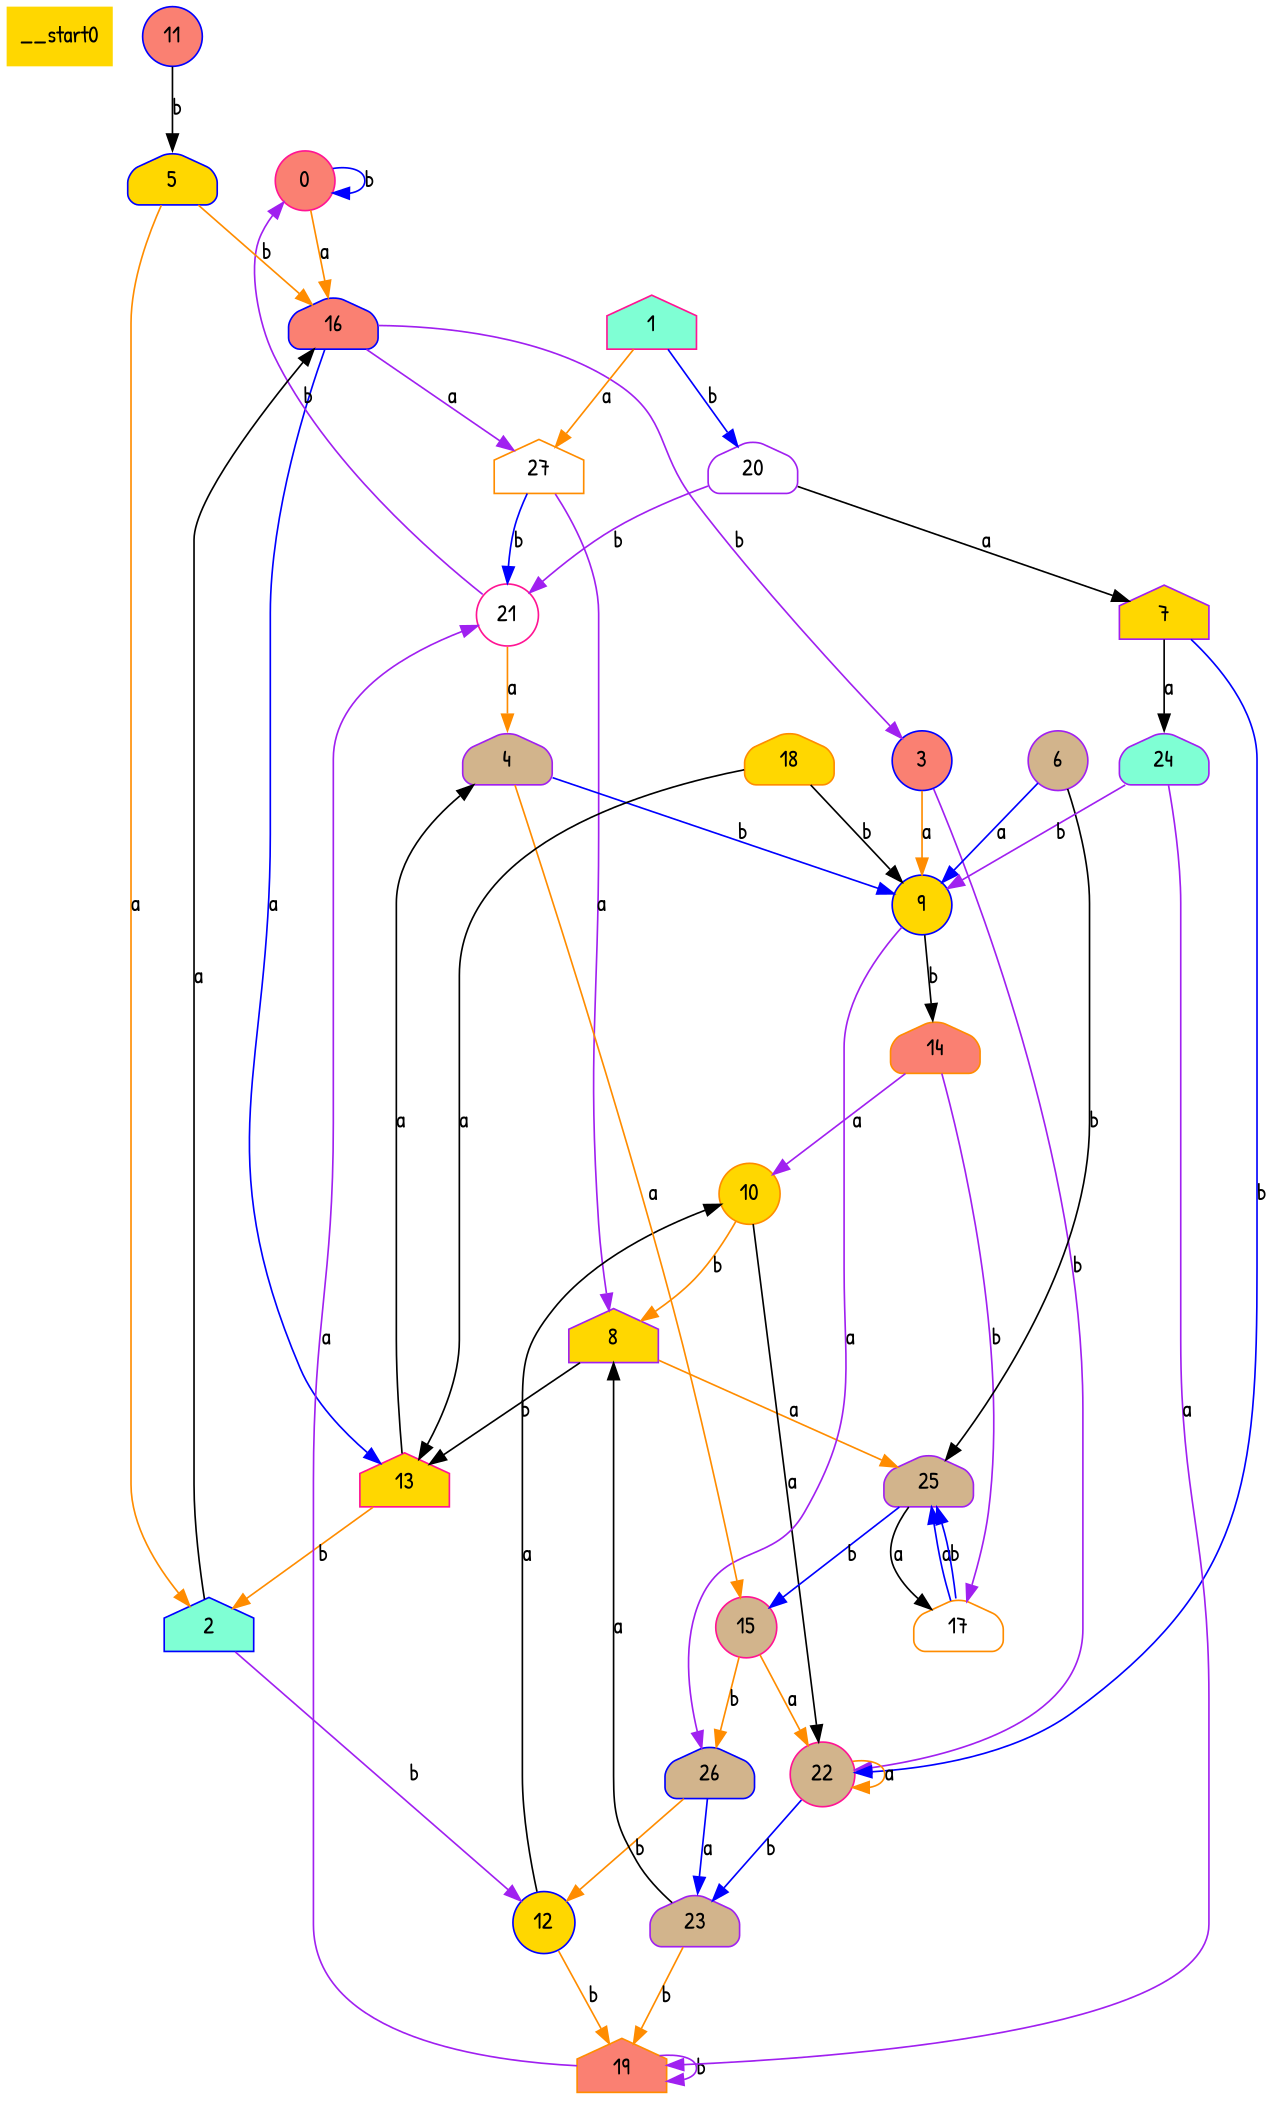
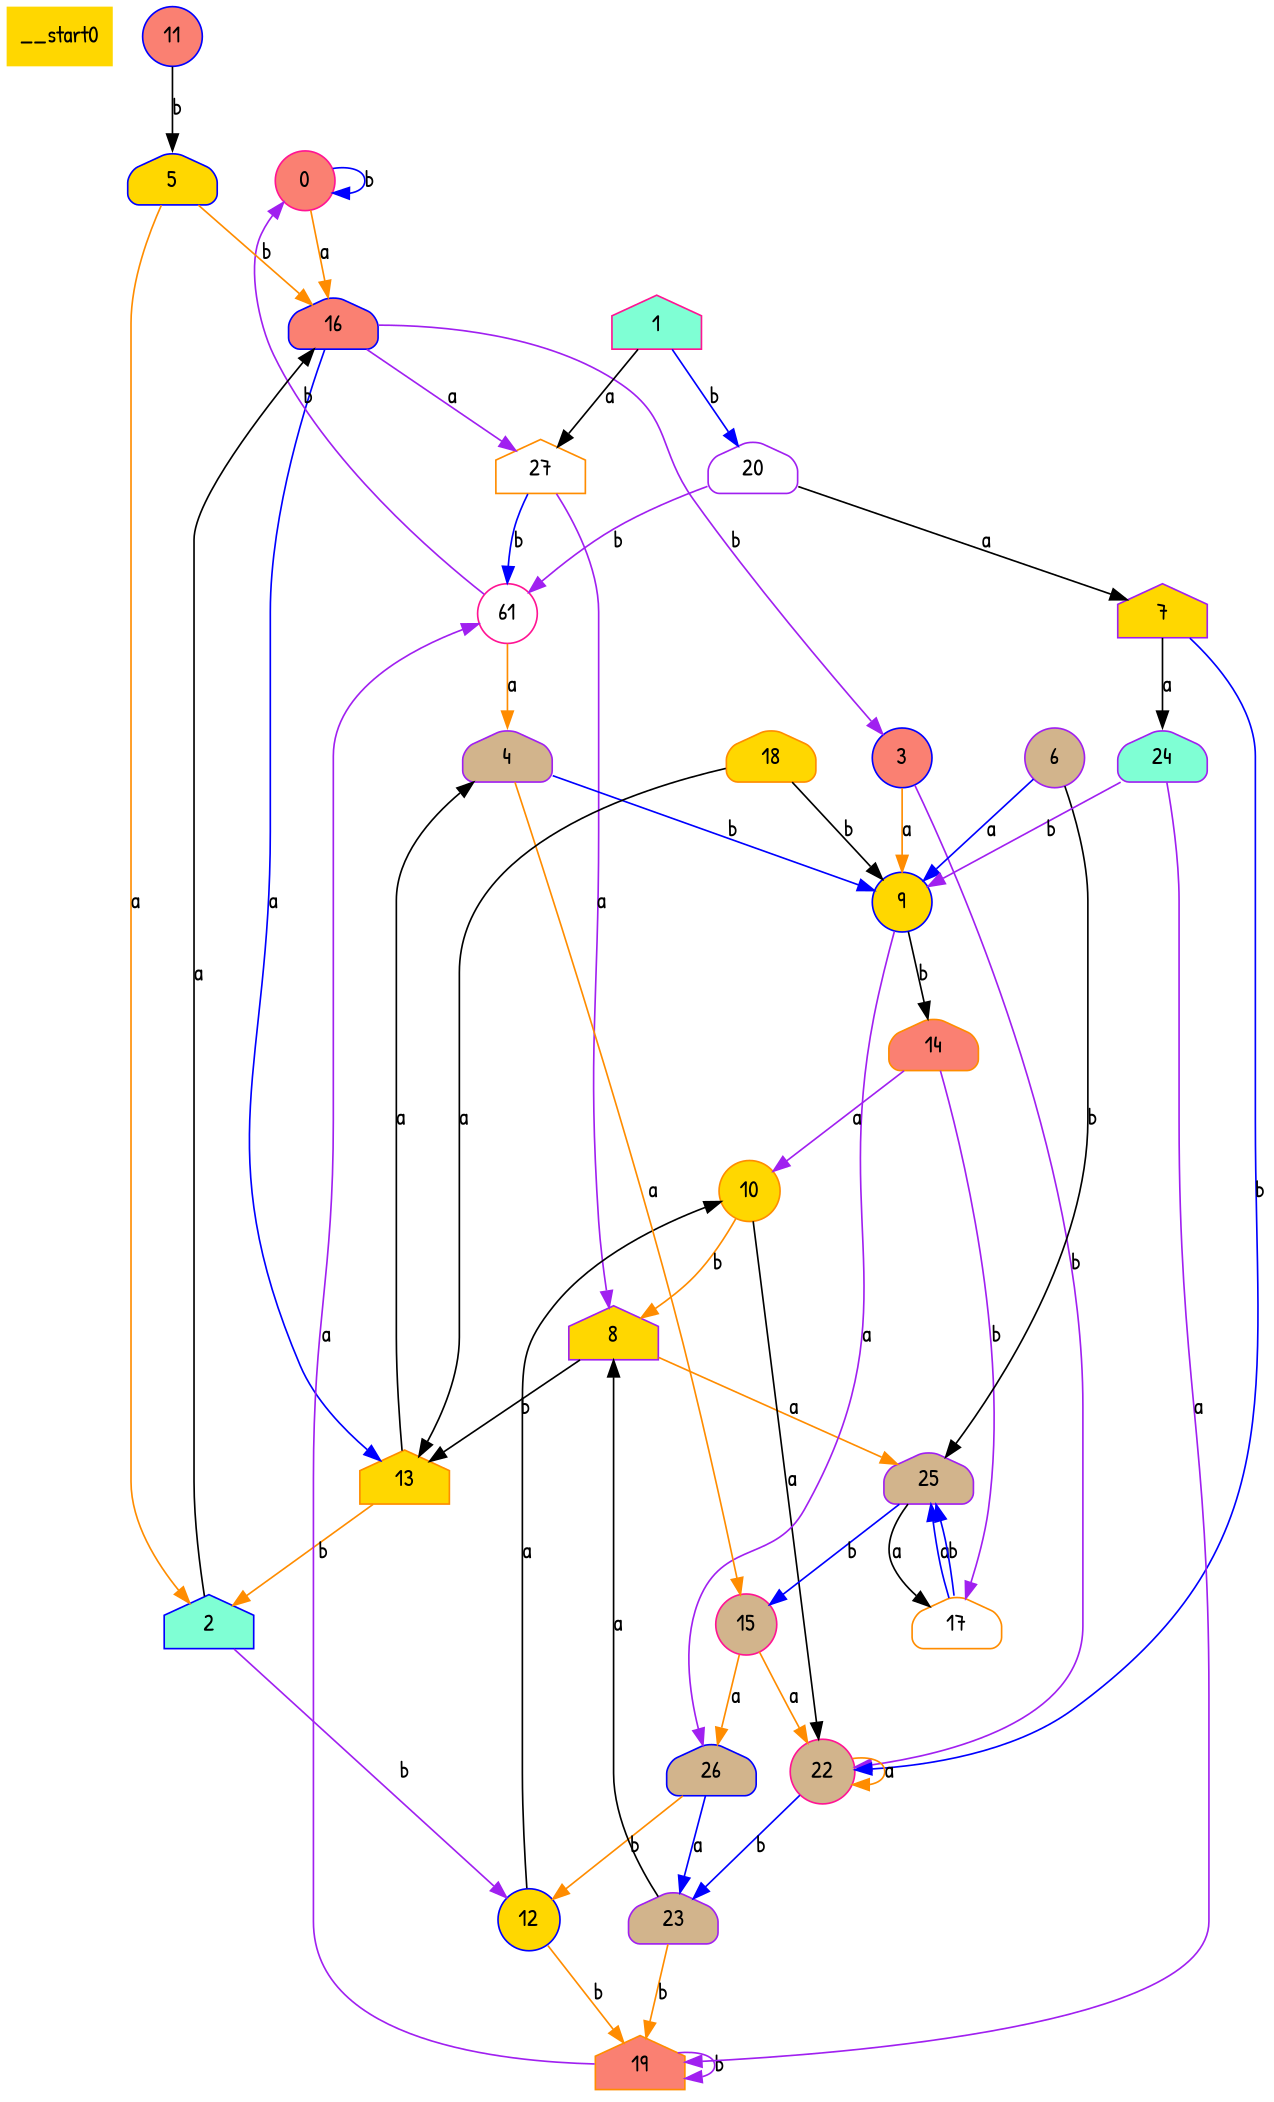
edge "1" -> "27": color darkorange -> black
node "21": label "21" -> "61"
node "13": color deeppink -> darkorange
edge "15" -> "26": label "b" -> "a"
